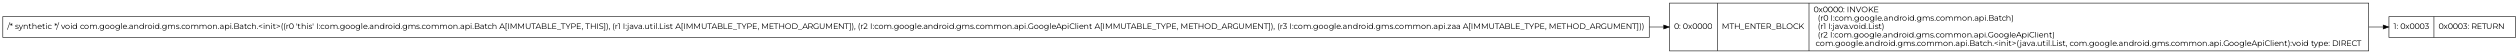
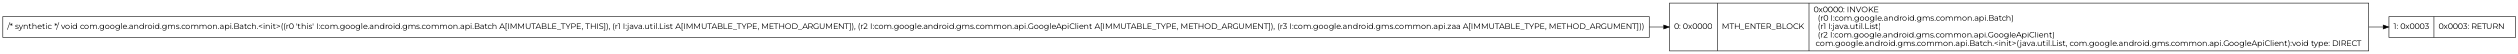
node "0: 0x0000": text "(r1 I:java.void.List)" -> "(r1 I:java.util.List)"
